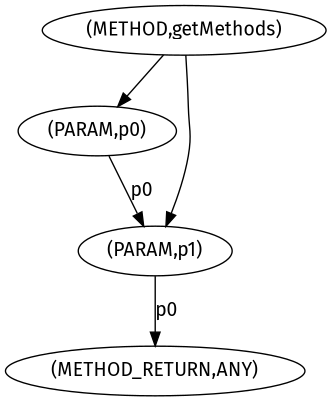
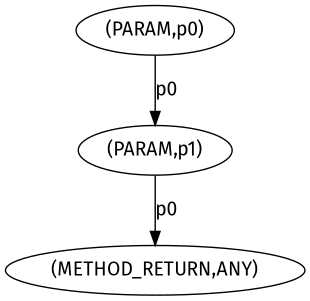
node "(METHOD,getMethods)": removed
